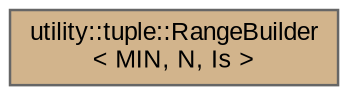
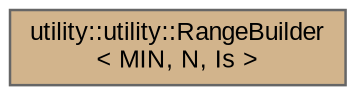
node "utility::tuple::RangeBuilder < MIN, N, Is >": label "utility::tuple::RangeBuilder < MIN, N, Is >" -> "utility::utility::RangeBuilder < MIN, N, Is >"
